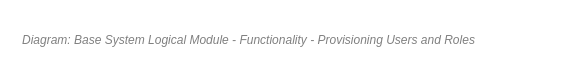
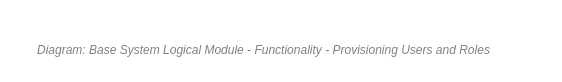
node "Diagram: Base System Logical Module - Functionality - Provisioning Users and Roles": moved (281, 41) -> (296, 51)
